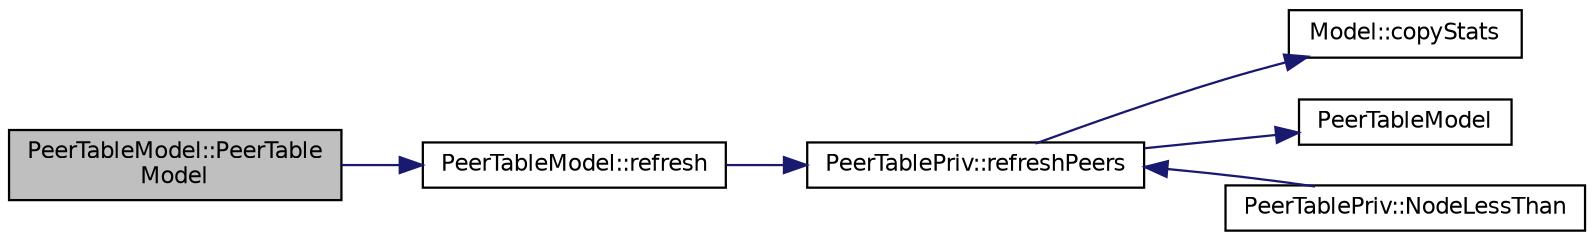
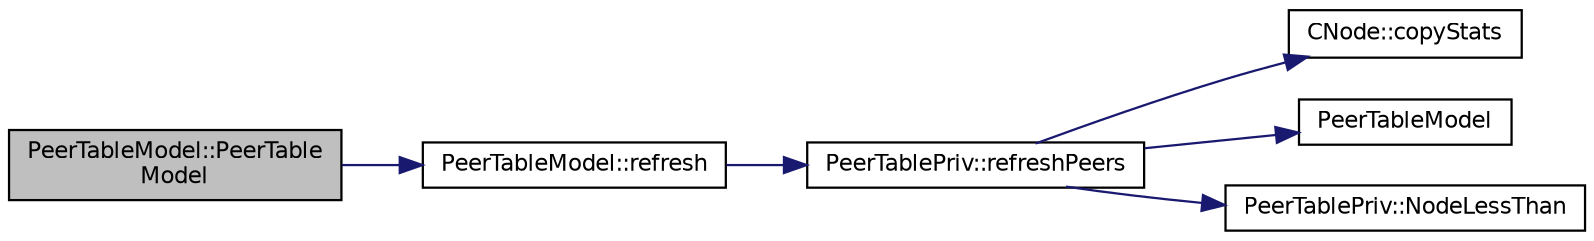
node "Model::copyStats": label "Model::copyStats" -> "CNode::copyStats"
edge "PeerTablePriv::NodeLessThan" -> "PeerTablePriv::refreshPeers": reversed
